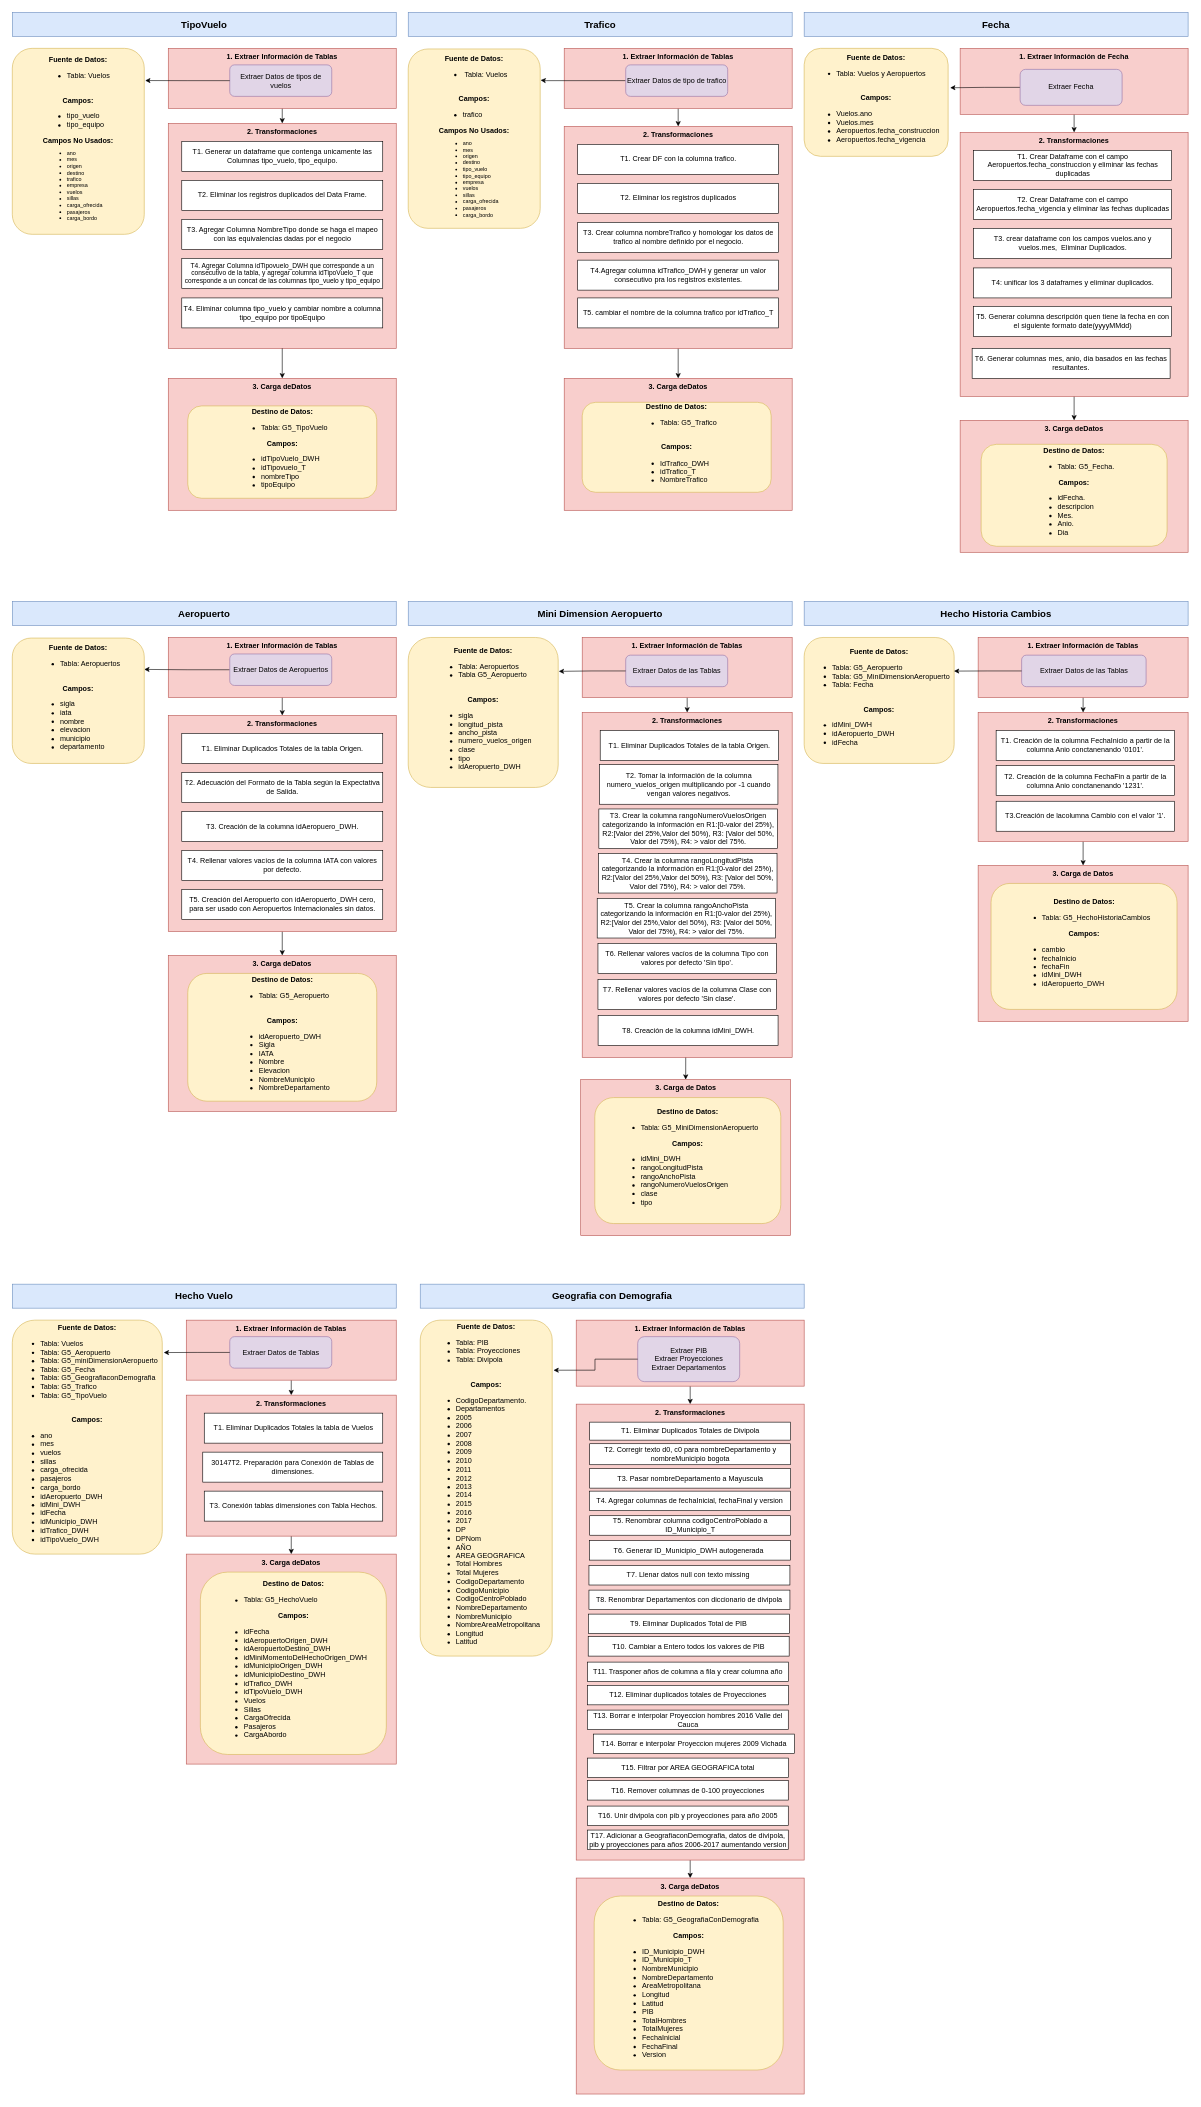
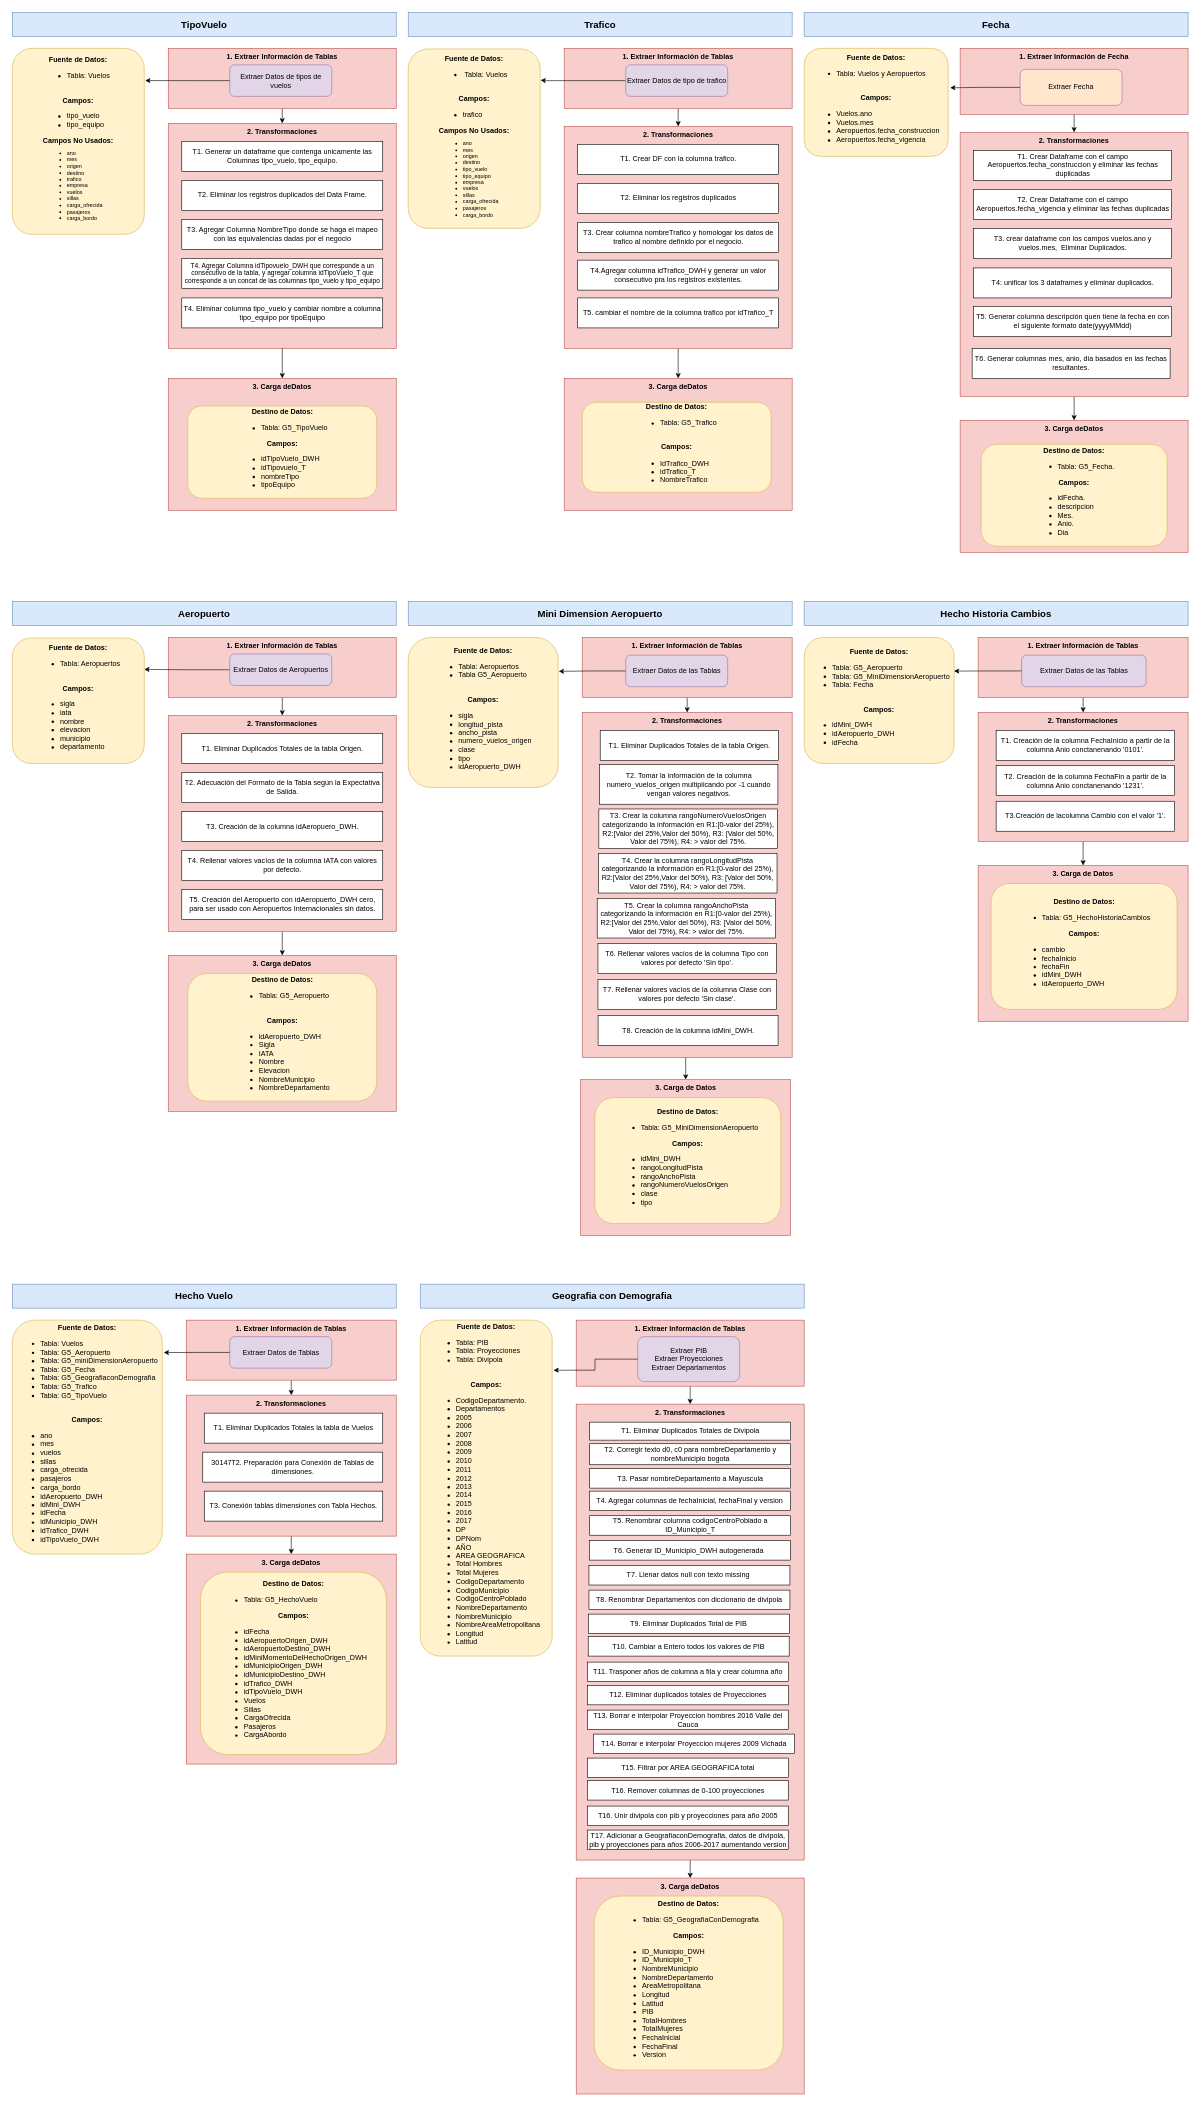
node "Extraer Fecha": fillcolor #e1d5e7 -> #ffe6cc
